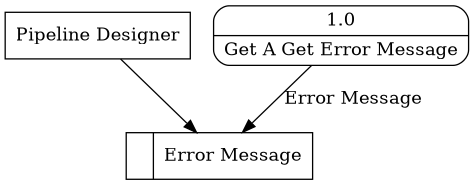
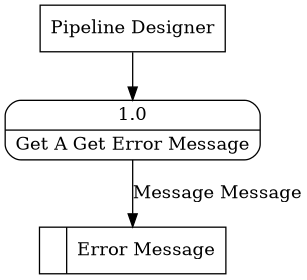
edge "Pipeline Designer" -> "Error Message": now "Pipeline Designer" -> "1.0"
edge "1.0" -> "Error Message": label "Error Message" -> "Message Message"
